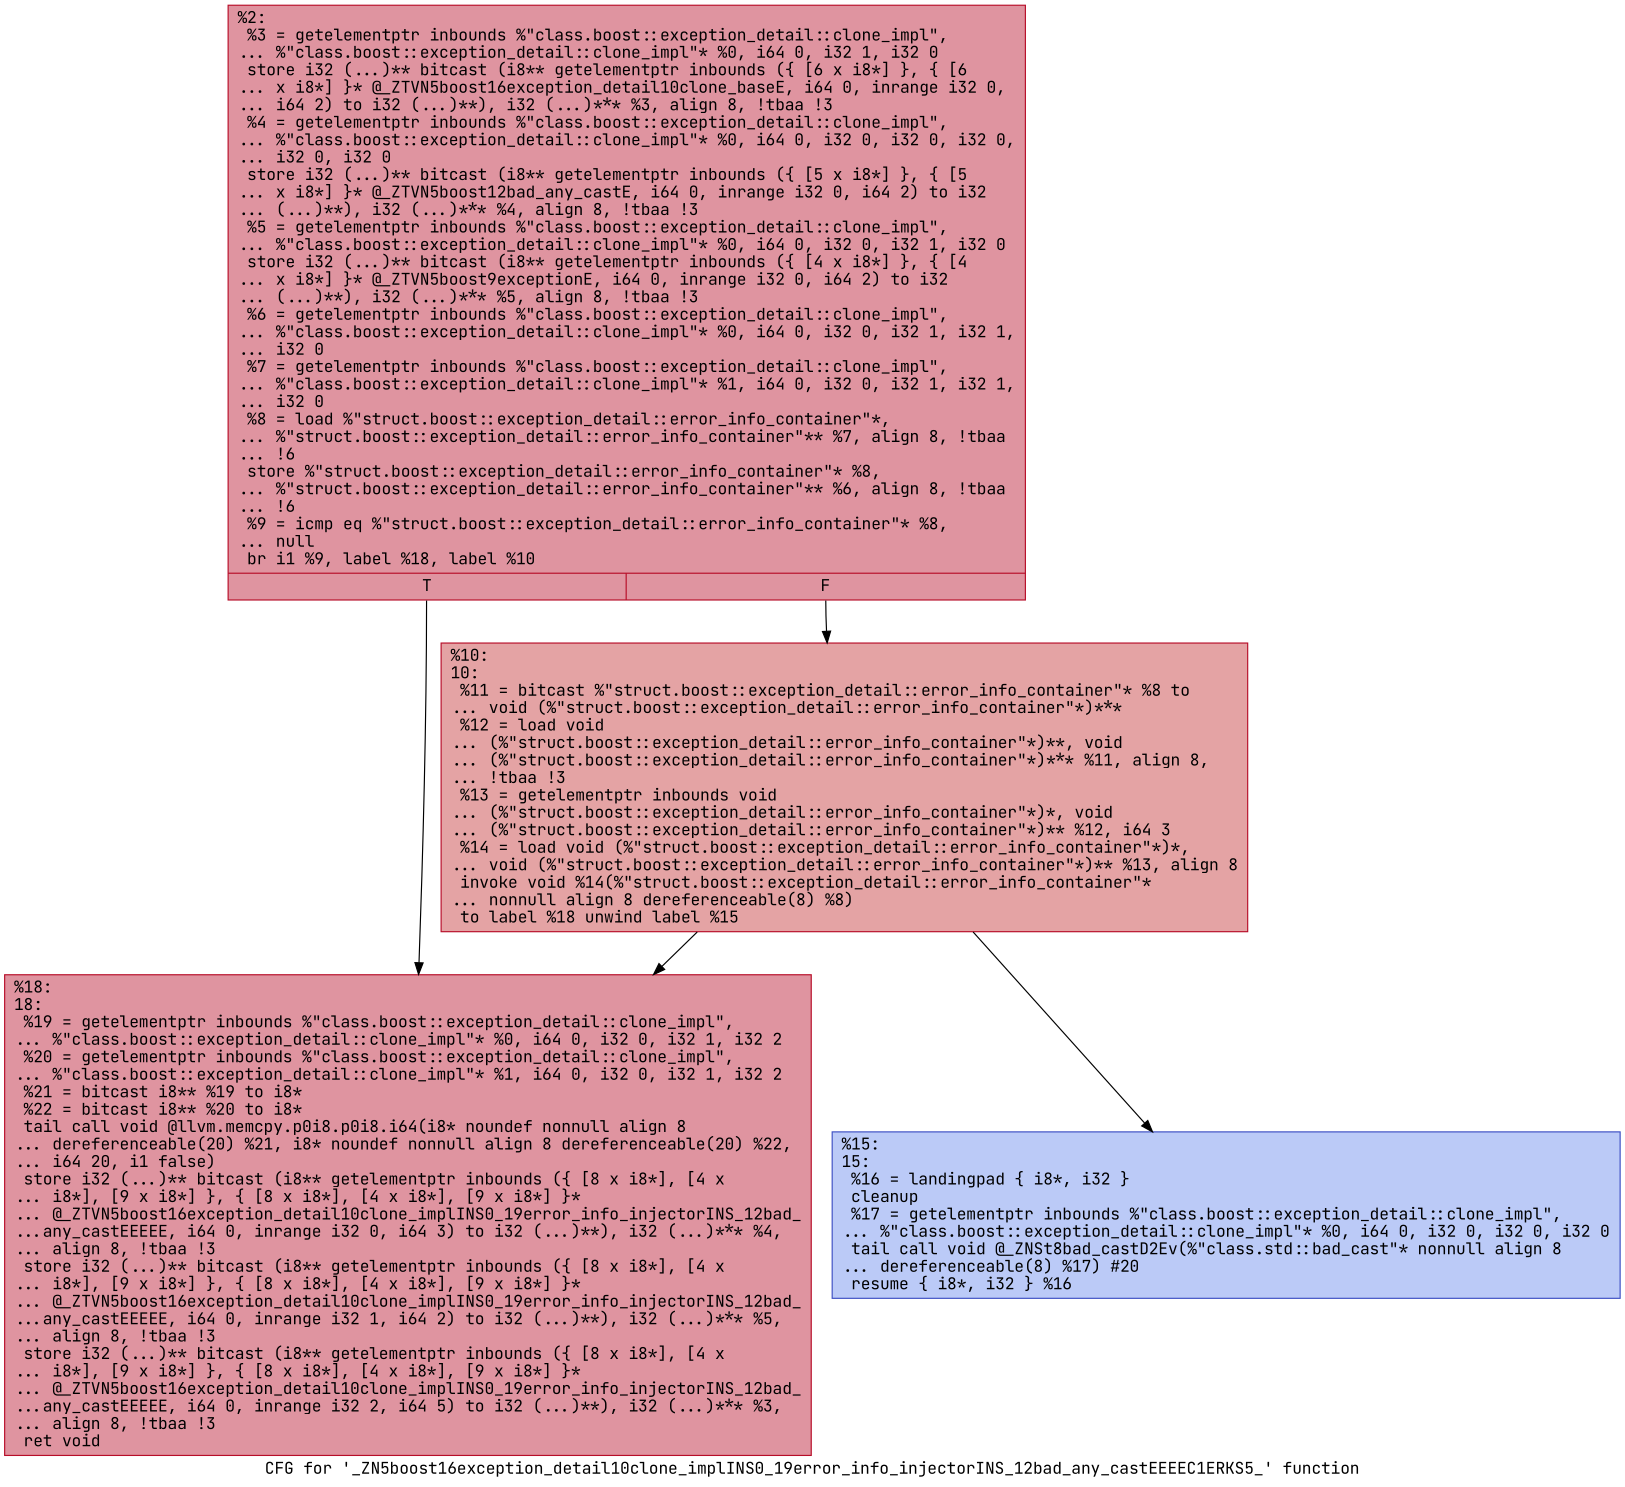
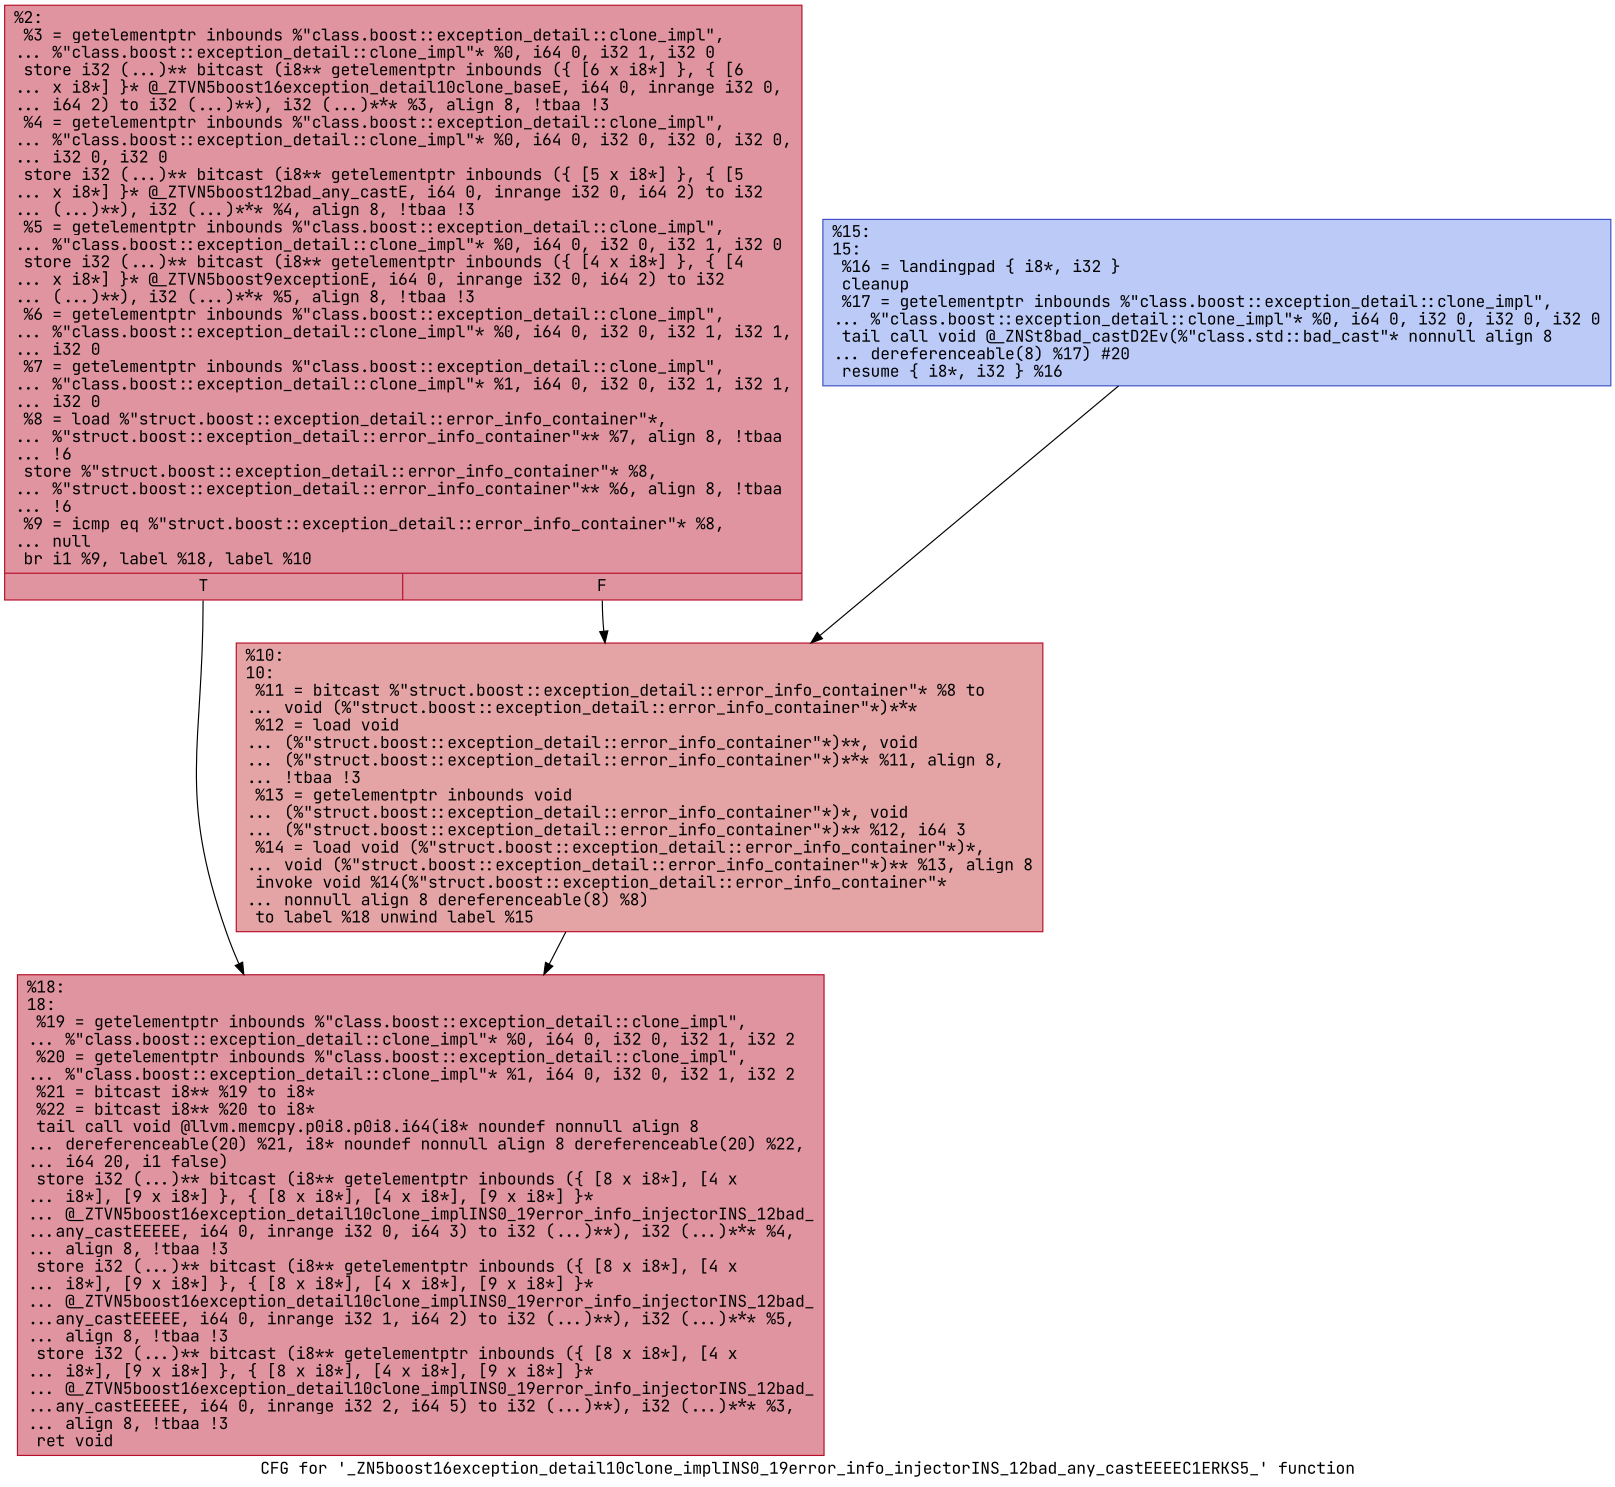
edge "%10:" -> "%15:": reversed
